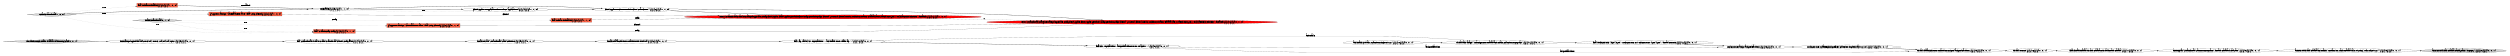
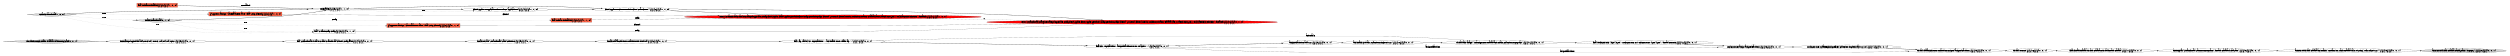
edge "createStreamThread['1', '0', '0']" -> "final boolean eosEnabled@@@2@@@['1', '0', '0']": now "createStreamThread['1', '0', '0']" -> "createStreamThread['0', '1', '0']"
edge "createStreamThread['0', '1', '0']" -> "eosEnabled@@@3@@@['1', '1', '0']": added
node "final StreamsConfig config@@@2@@@['0', '1', '0']": fillcolor tomato -> white
node "assignedPartitions.add(t1p1)@@@9@@@['0', '0', '1']": added
